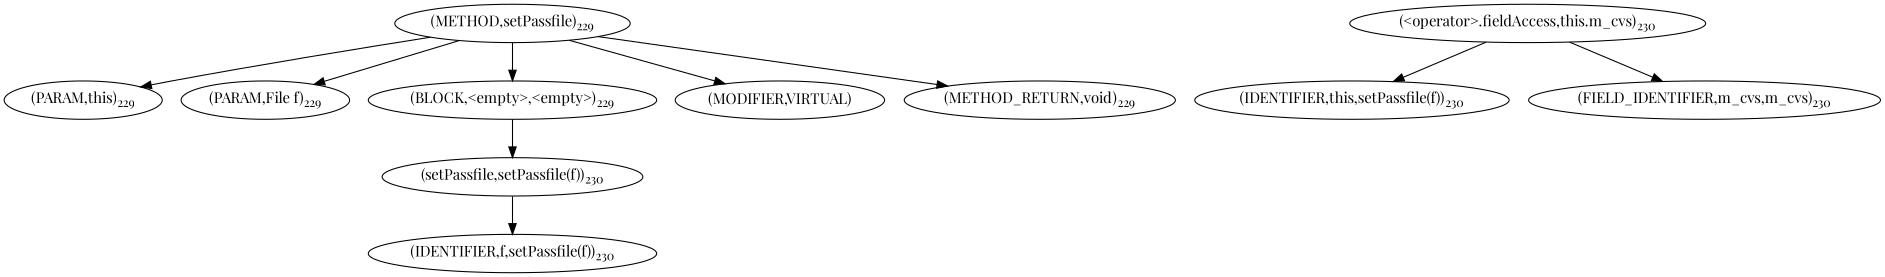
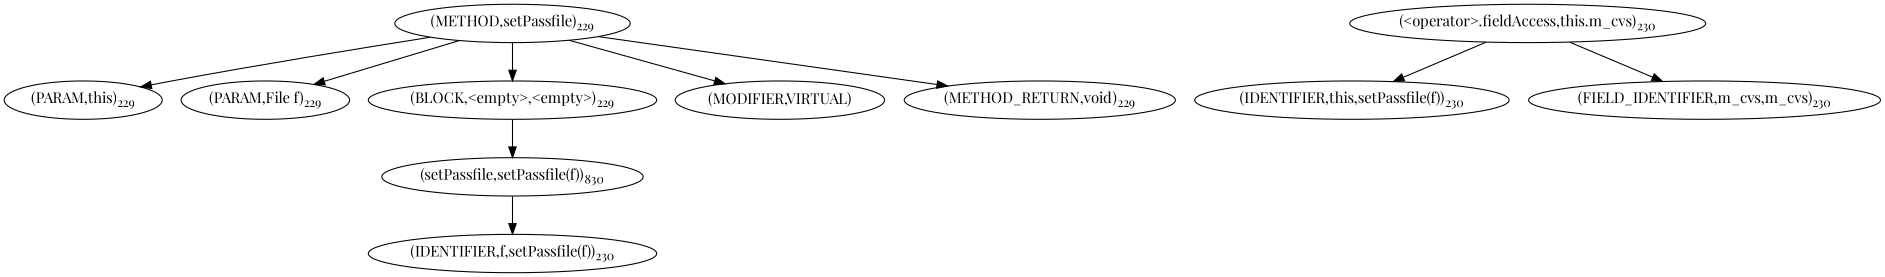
node "(setPassfile,setPassfile(f))": text "230" -> "830"
